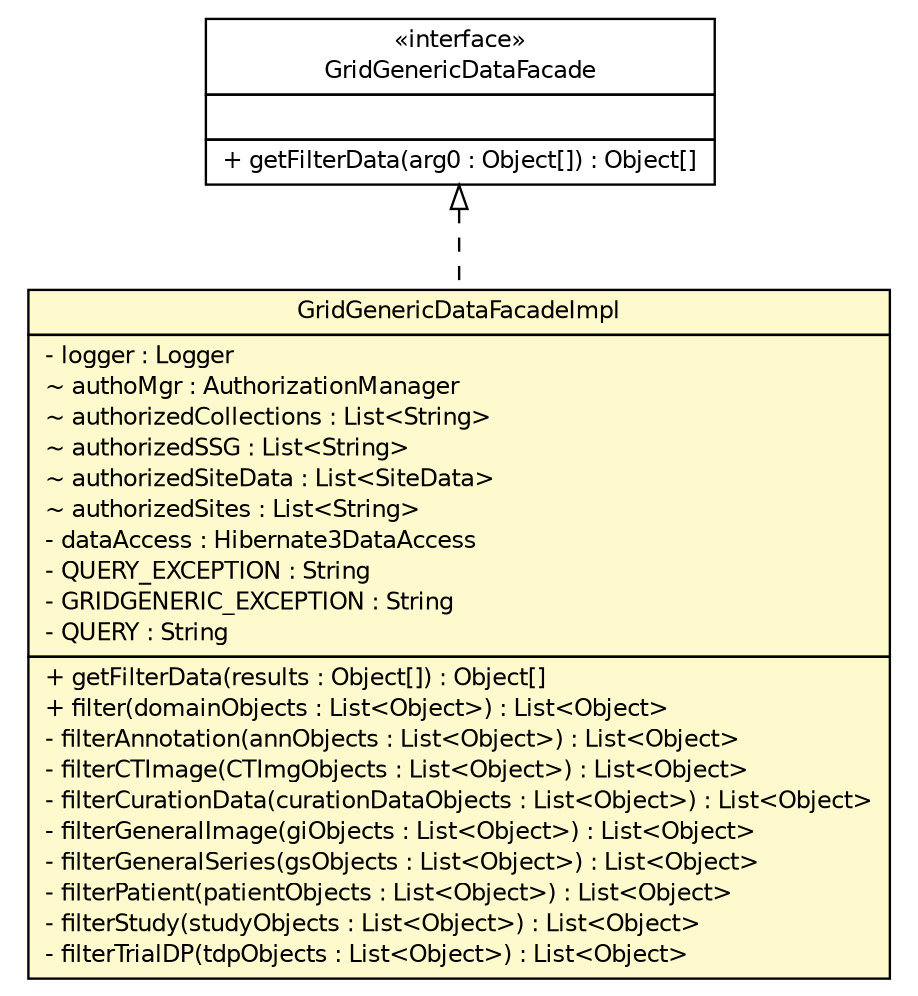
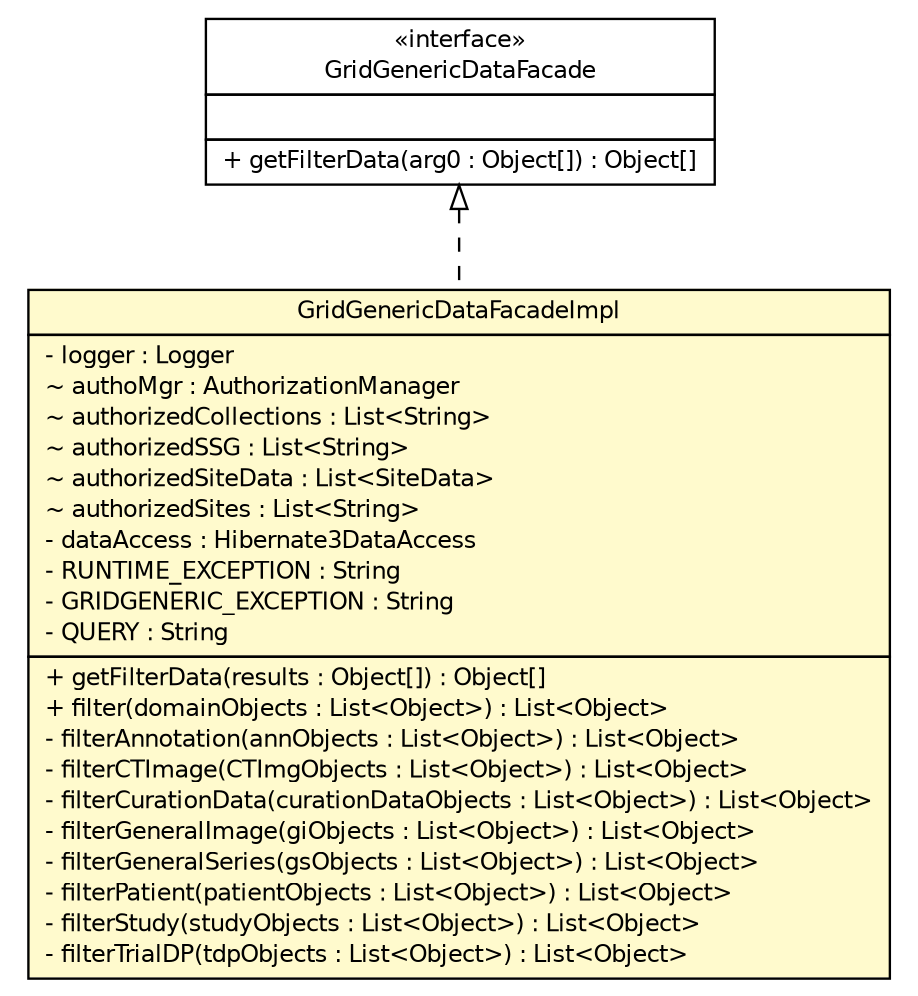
node "GridGenericDataFacadeImpl": text "- QUERY_EXCEPTION : String" -> "- RUNTIME_EXCEPTION : String"
